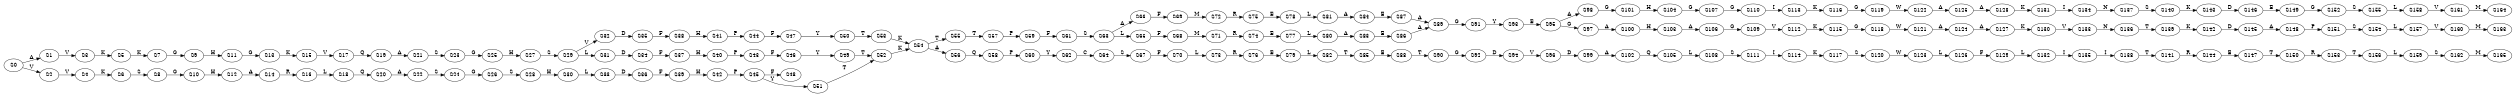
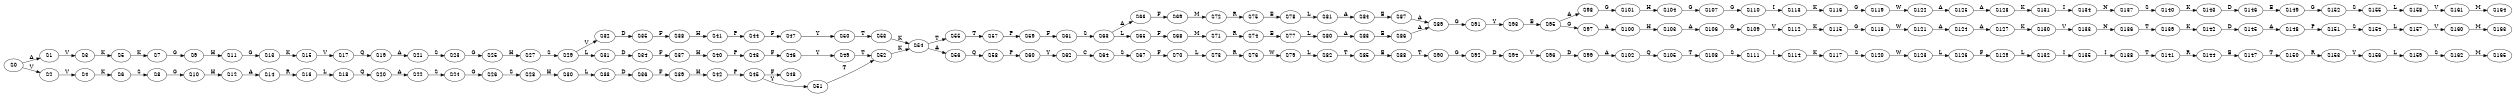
edge "S76" -> "S79": label "E" -> "W"
edge "S105" -> "S108": label "L" -> "T"
edge "S153" -> "S156": label "T" -> "Y"
